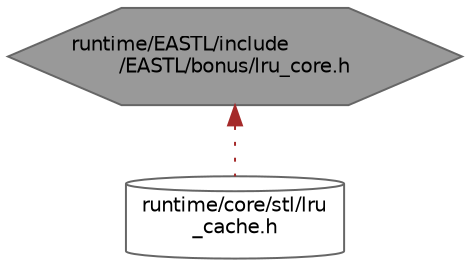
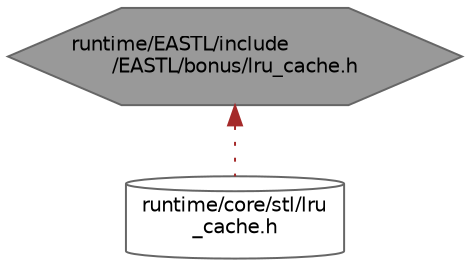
node "runtime/EASTL/include /EASTL/bonus/lru_core.h": label "runtime/EASTL/include /EASTL/bonus/lru_core.h" -> "runtime/EASTL/include /EASTL/bonus/lru_cache.h"
